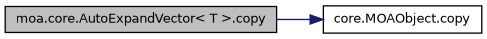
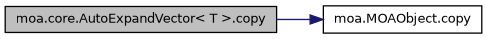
node "core.MOAObject.copy": label "core.MOAObject.copy" -> "moa.MOAObject.copy"
